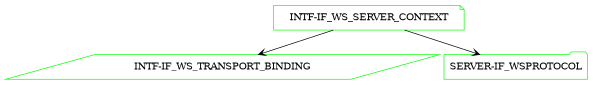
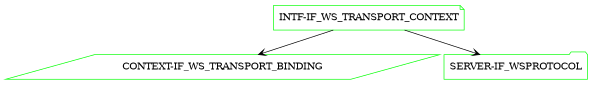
node "INTF-IF_WS_SERVER_CONTEXT": label "INTF-IF_WS_SERVER_CONTEXT" -> "INTF-IF_WS_TRANSPORT_CONTEXT"
node "INTF-IF_WS_TRANSPORT_BINDING": label "INTF-IF_WS_TRANSPORT_BINDING" -> "CONTEXT-IF_WS_TRANSPORT_BINDING"
